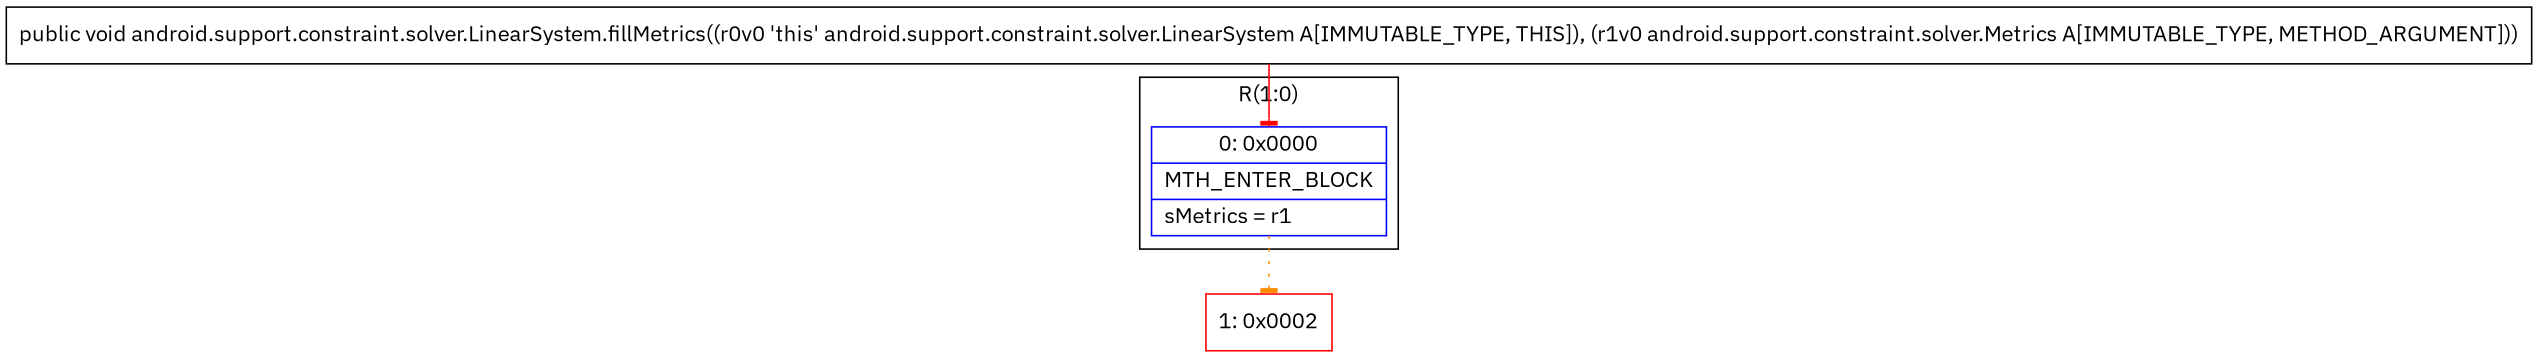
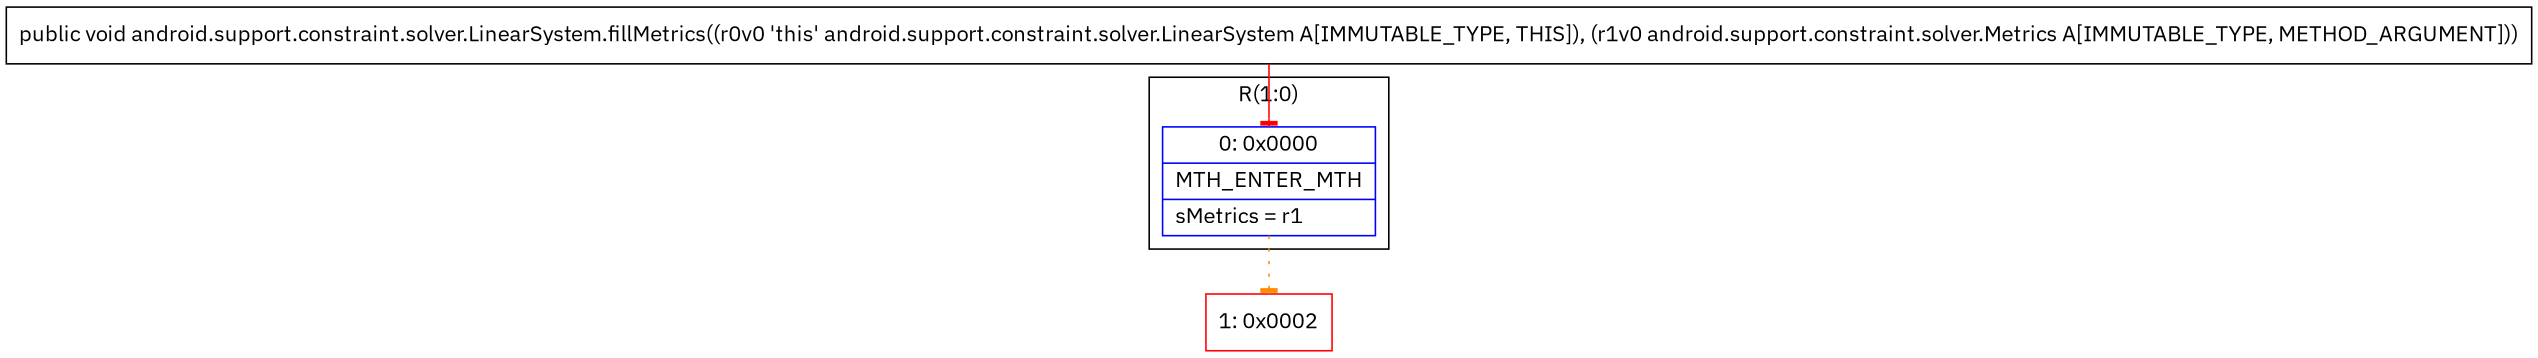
node "0: 0x0000": text "MTH_ENTER_BLOCK" -> "MTH_ENTER_MTH"
